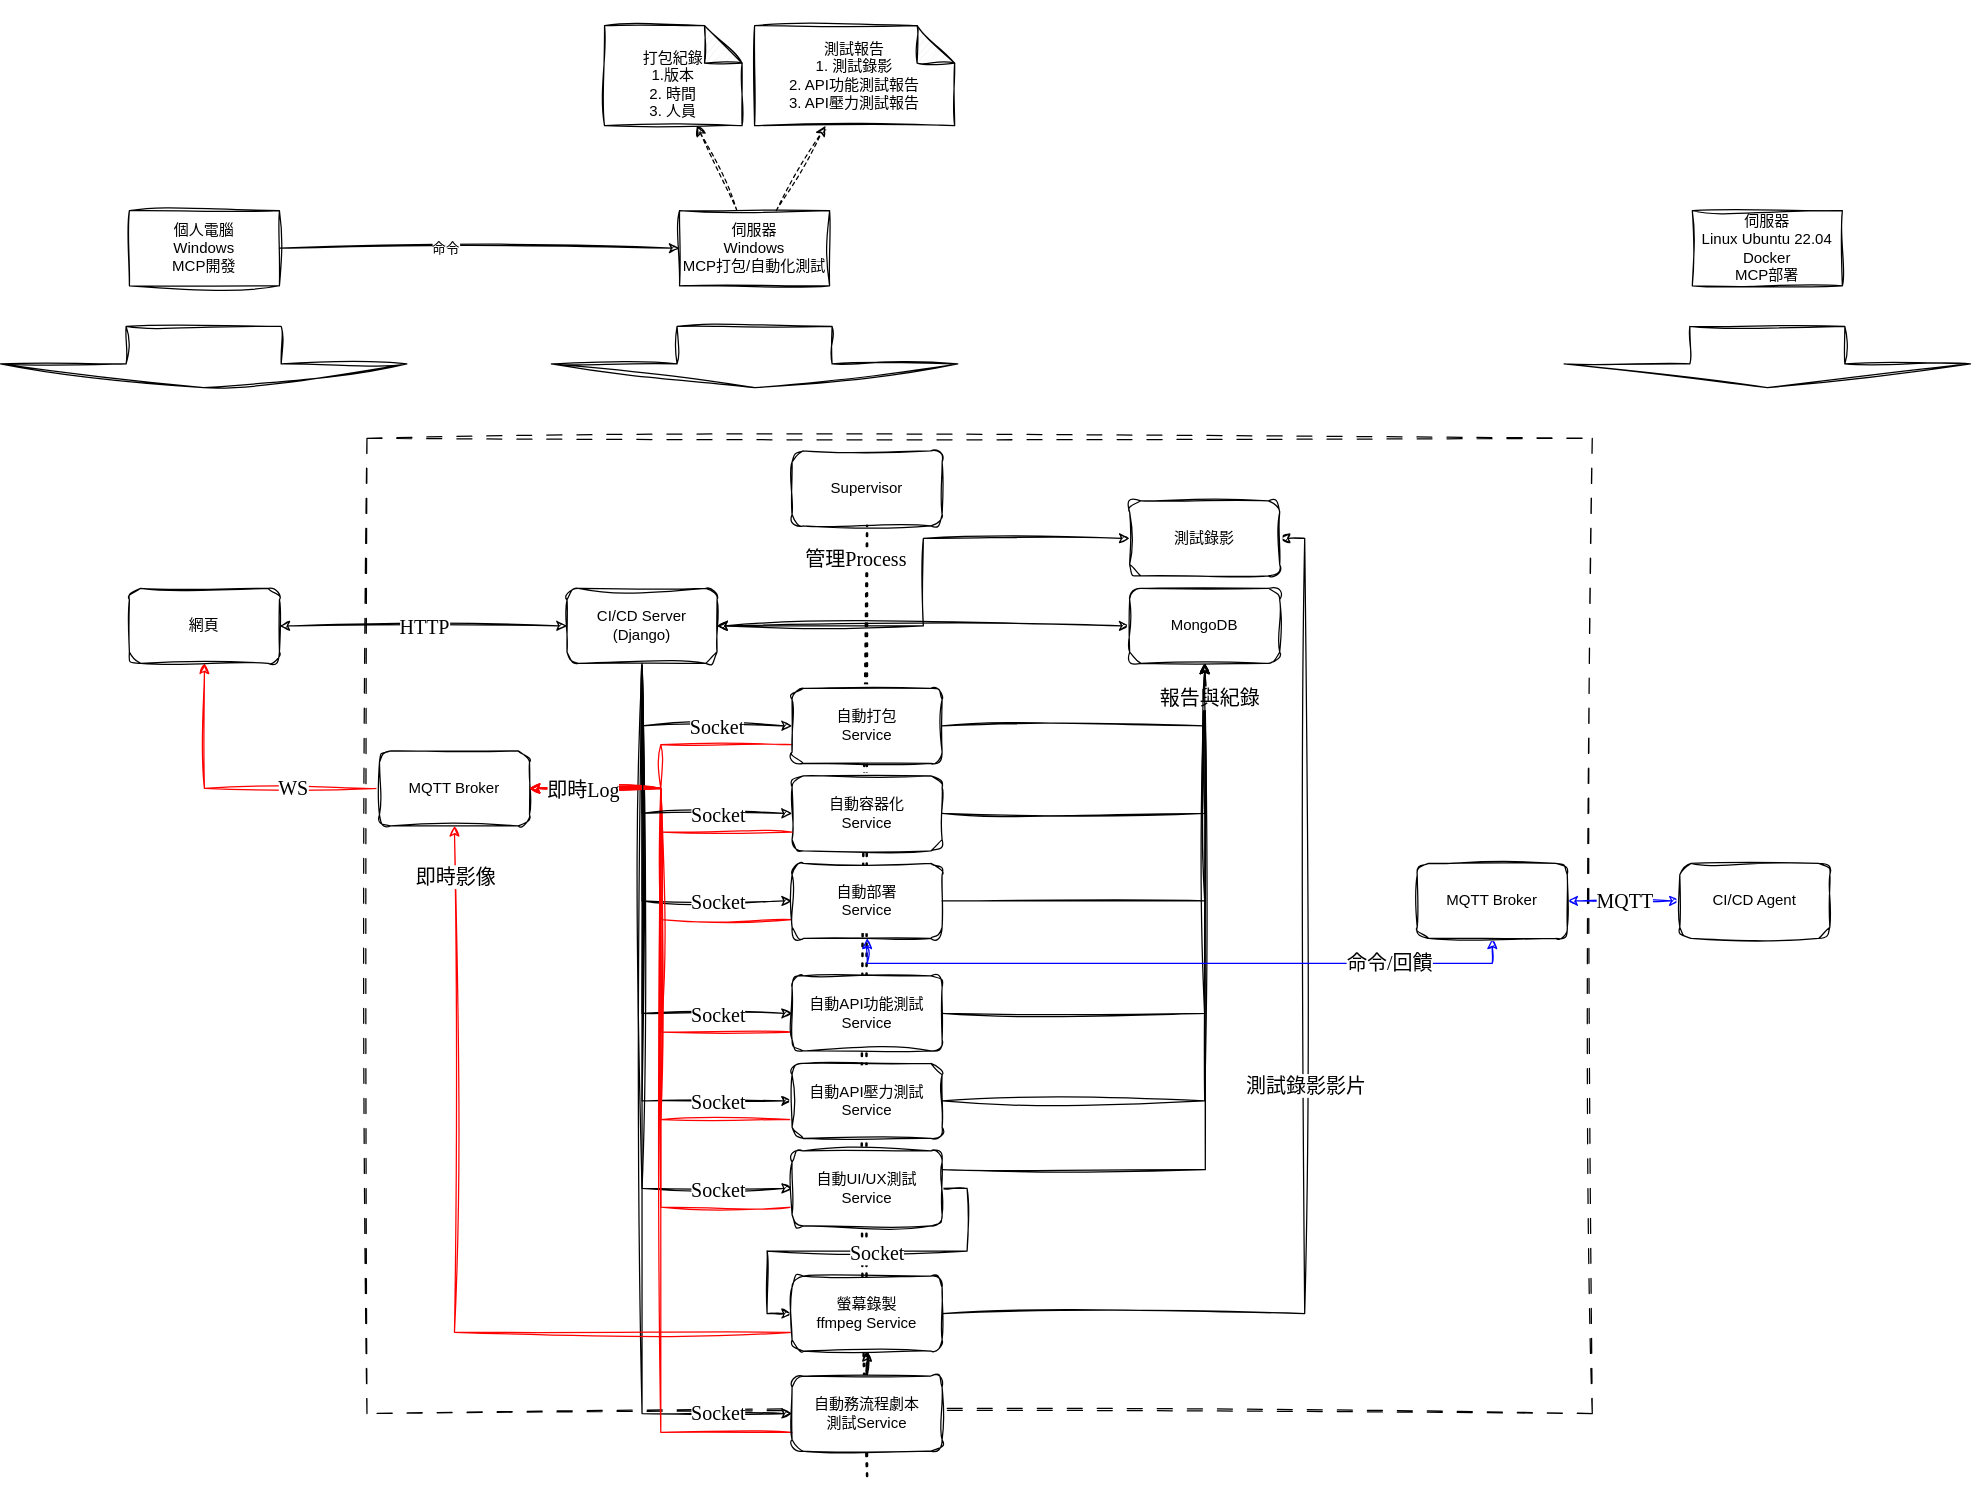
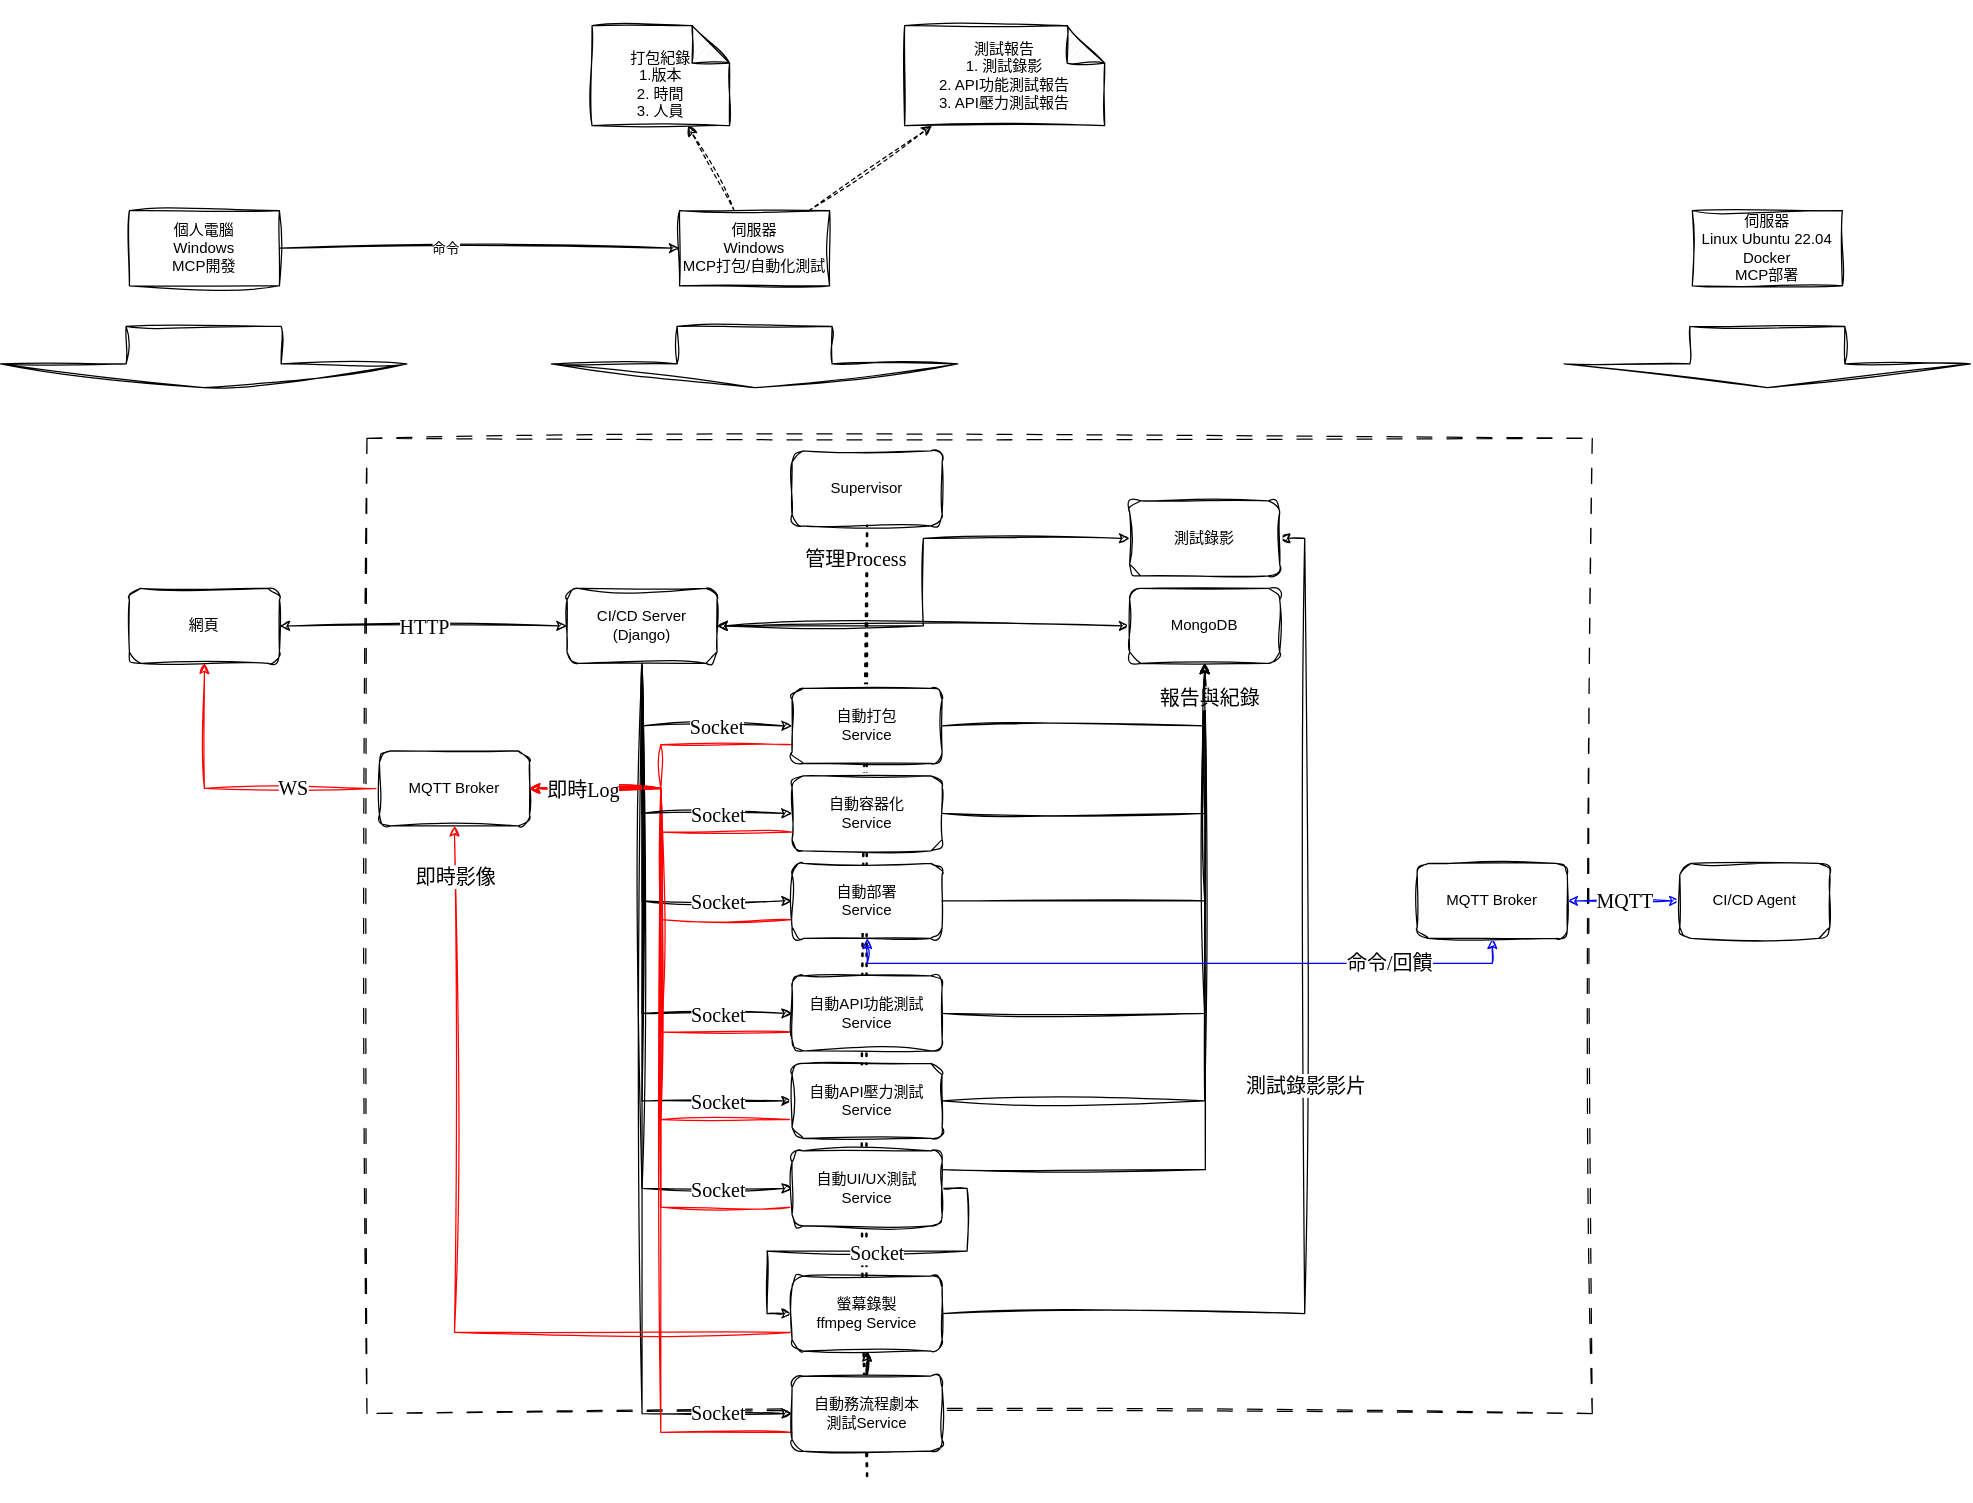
node "打包紀錄 1.版本 2. 時間 3. 人員": moved (673, 76) -> (661, 76)
node "測試報告 1. 測試錄影 2. API功能測試報告 3. API壓力測試報告": moved (854, 76) -> (1004, 76)
